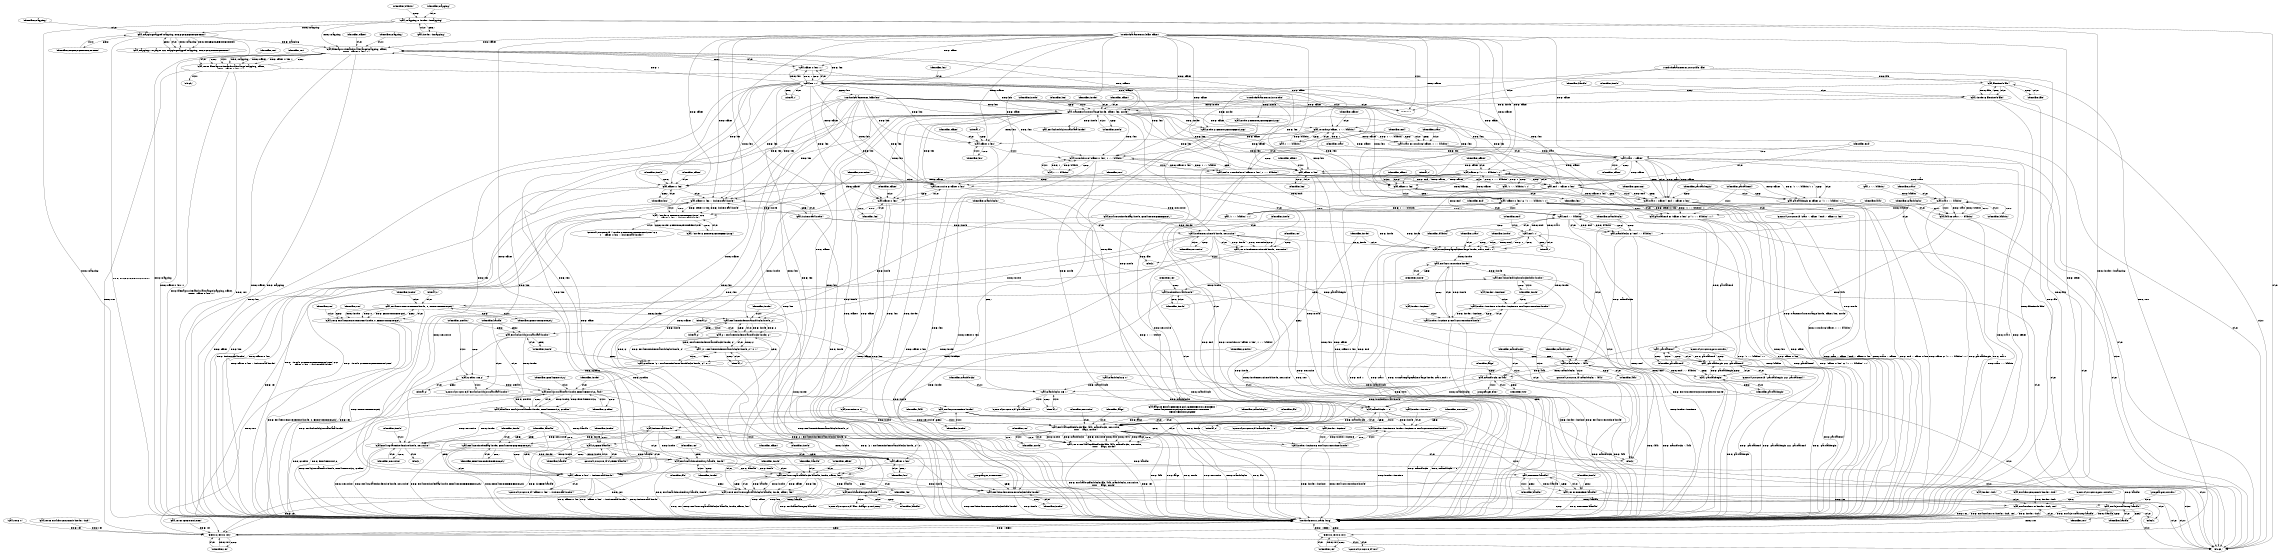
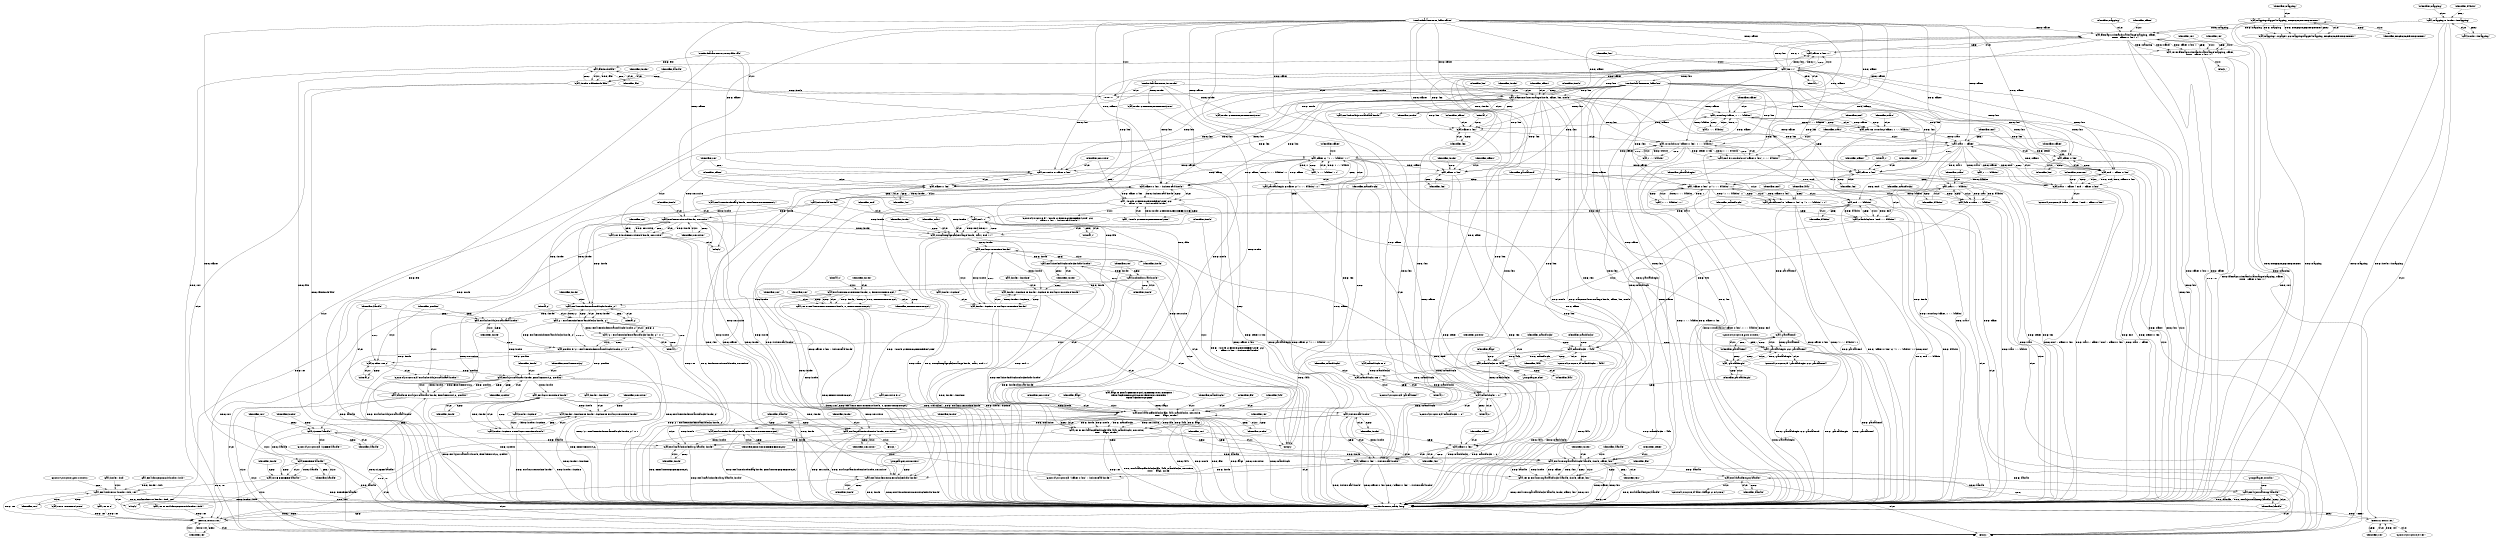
edge "(Call,*mapping = inode->i_mapping)" -> "(Call,mapping_tagged(mapping, PAGECACHE_TAG_DIRTY))": removed, label "DDG: mapping"
node "(Call,ext4_journal_start(inode, EXT4_HT_MISC, and))": label "(Call,ext4_journal_start(inode, EXT4_HT_MISC, and))" -> "(Call,ext4_journal_start(inode, EXT4_HT_MISC, credits))"
